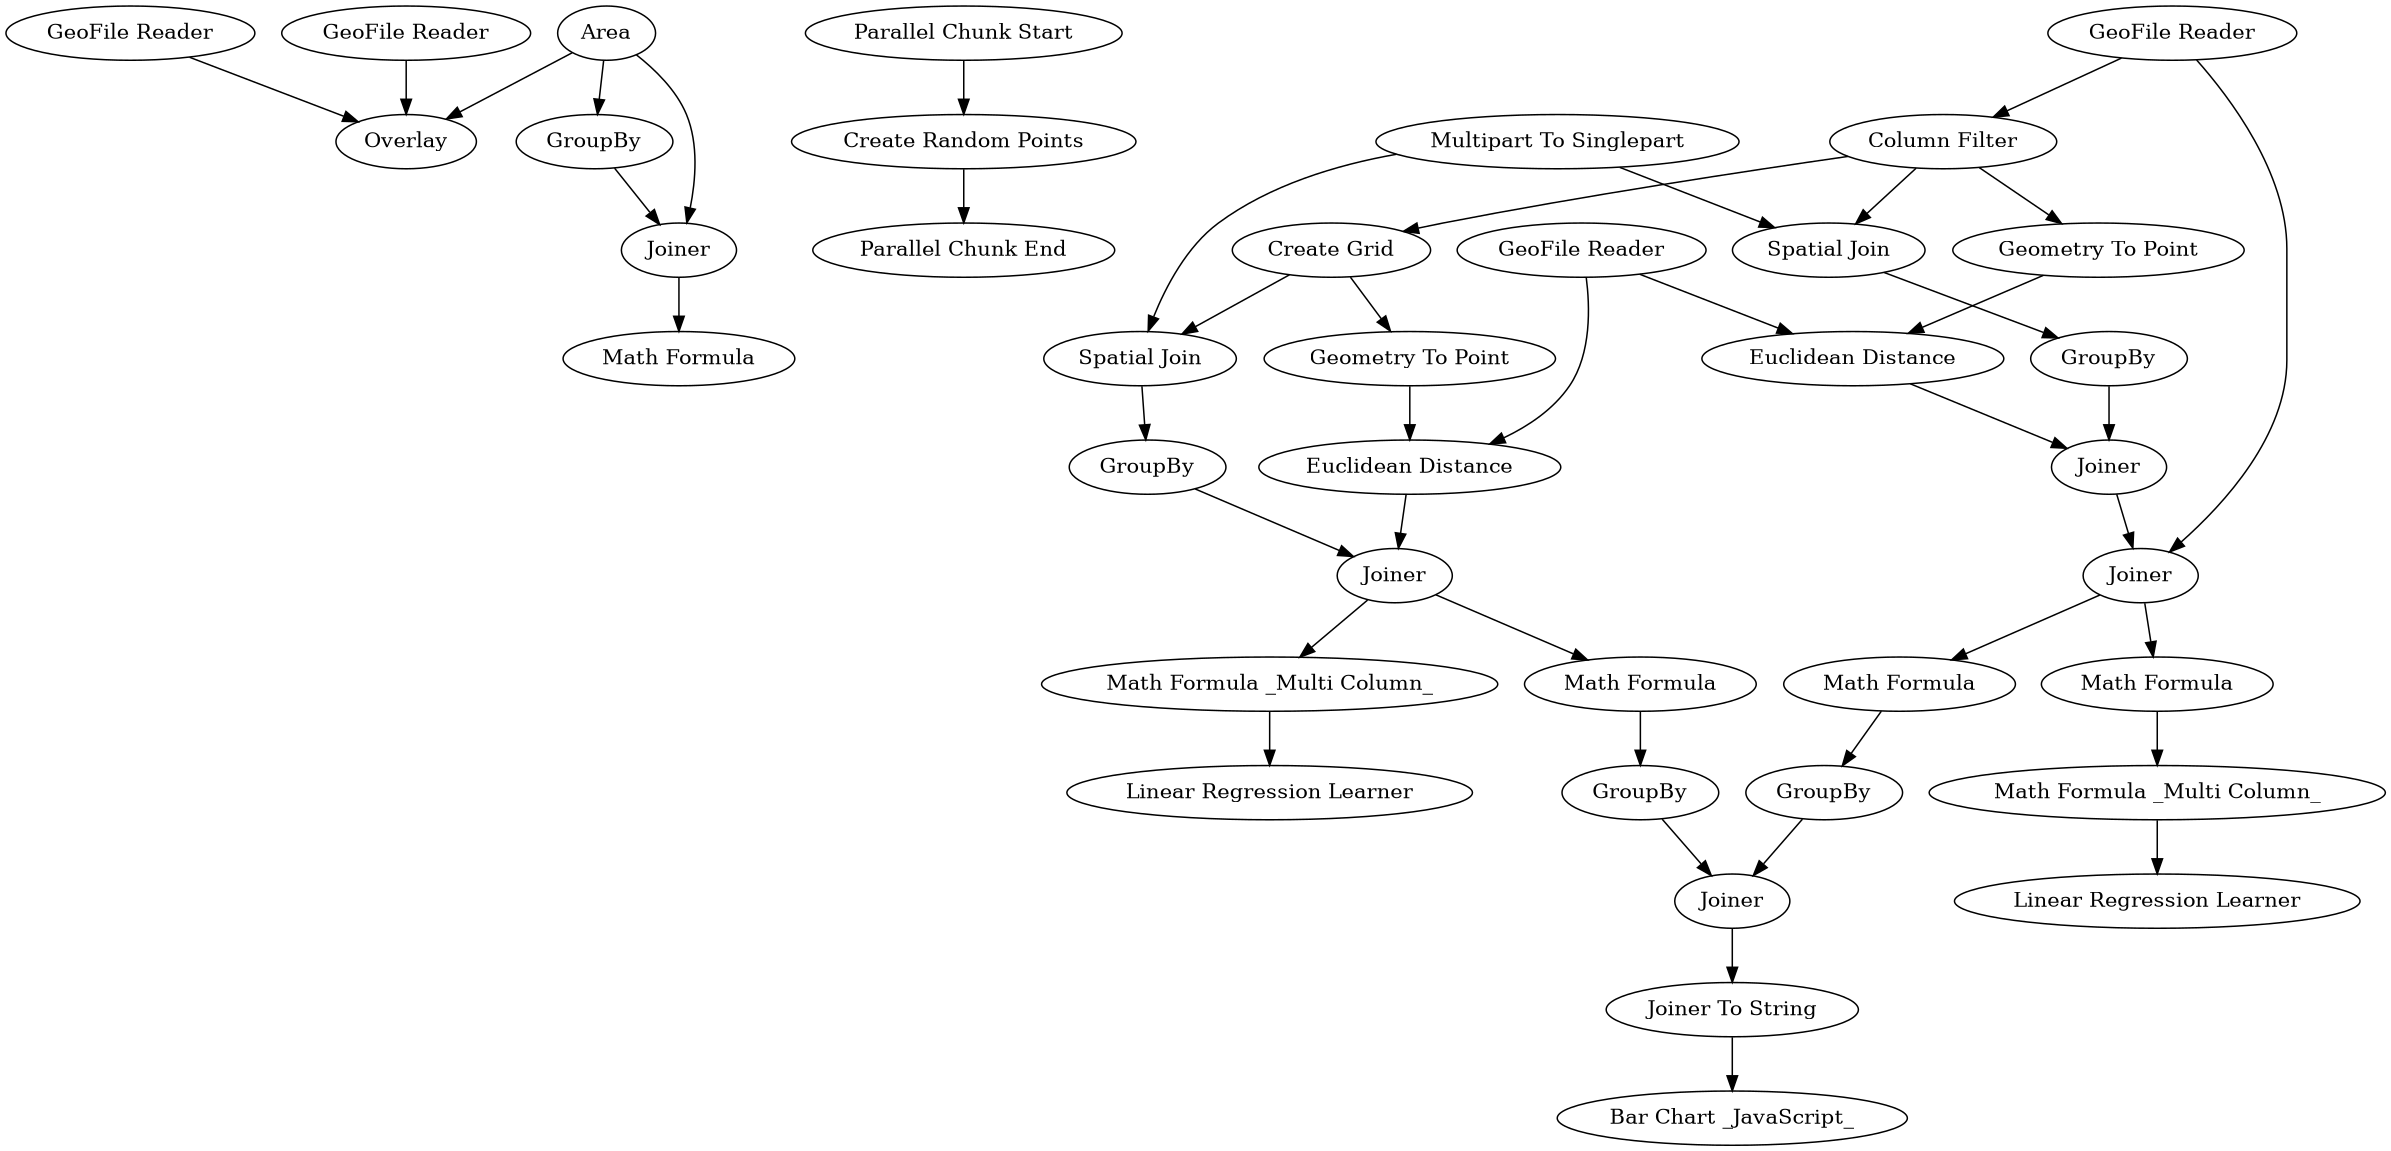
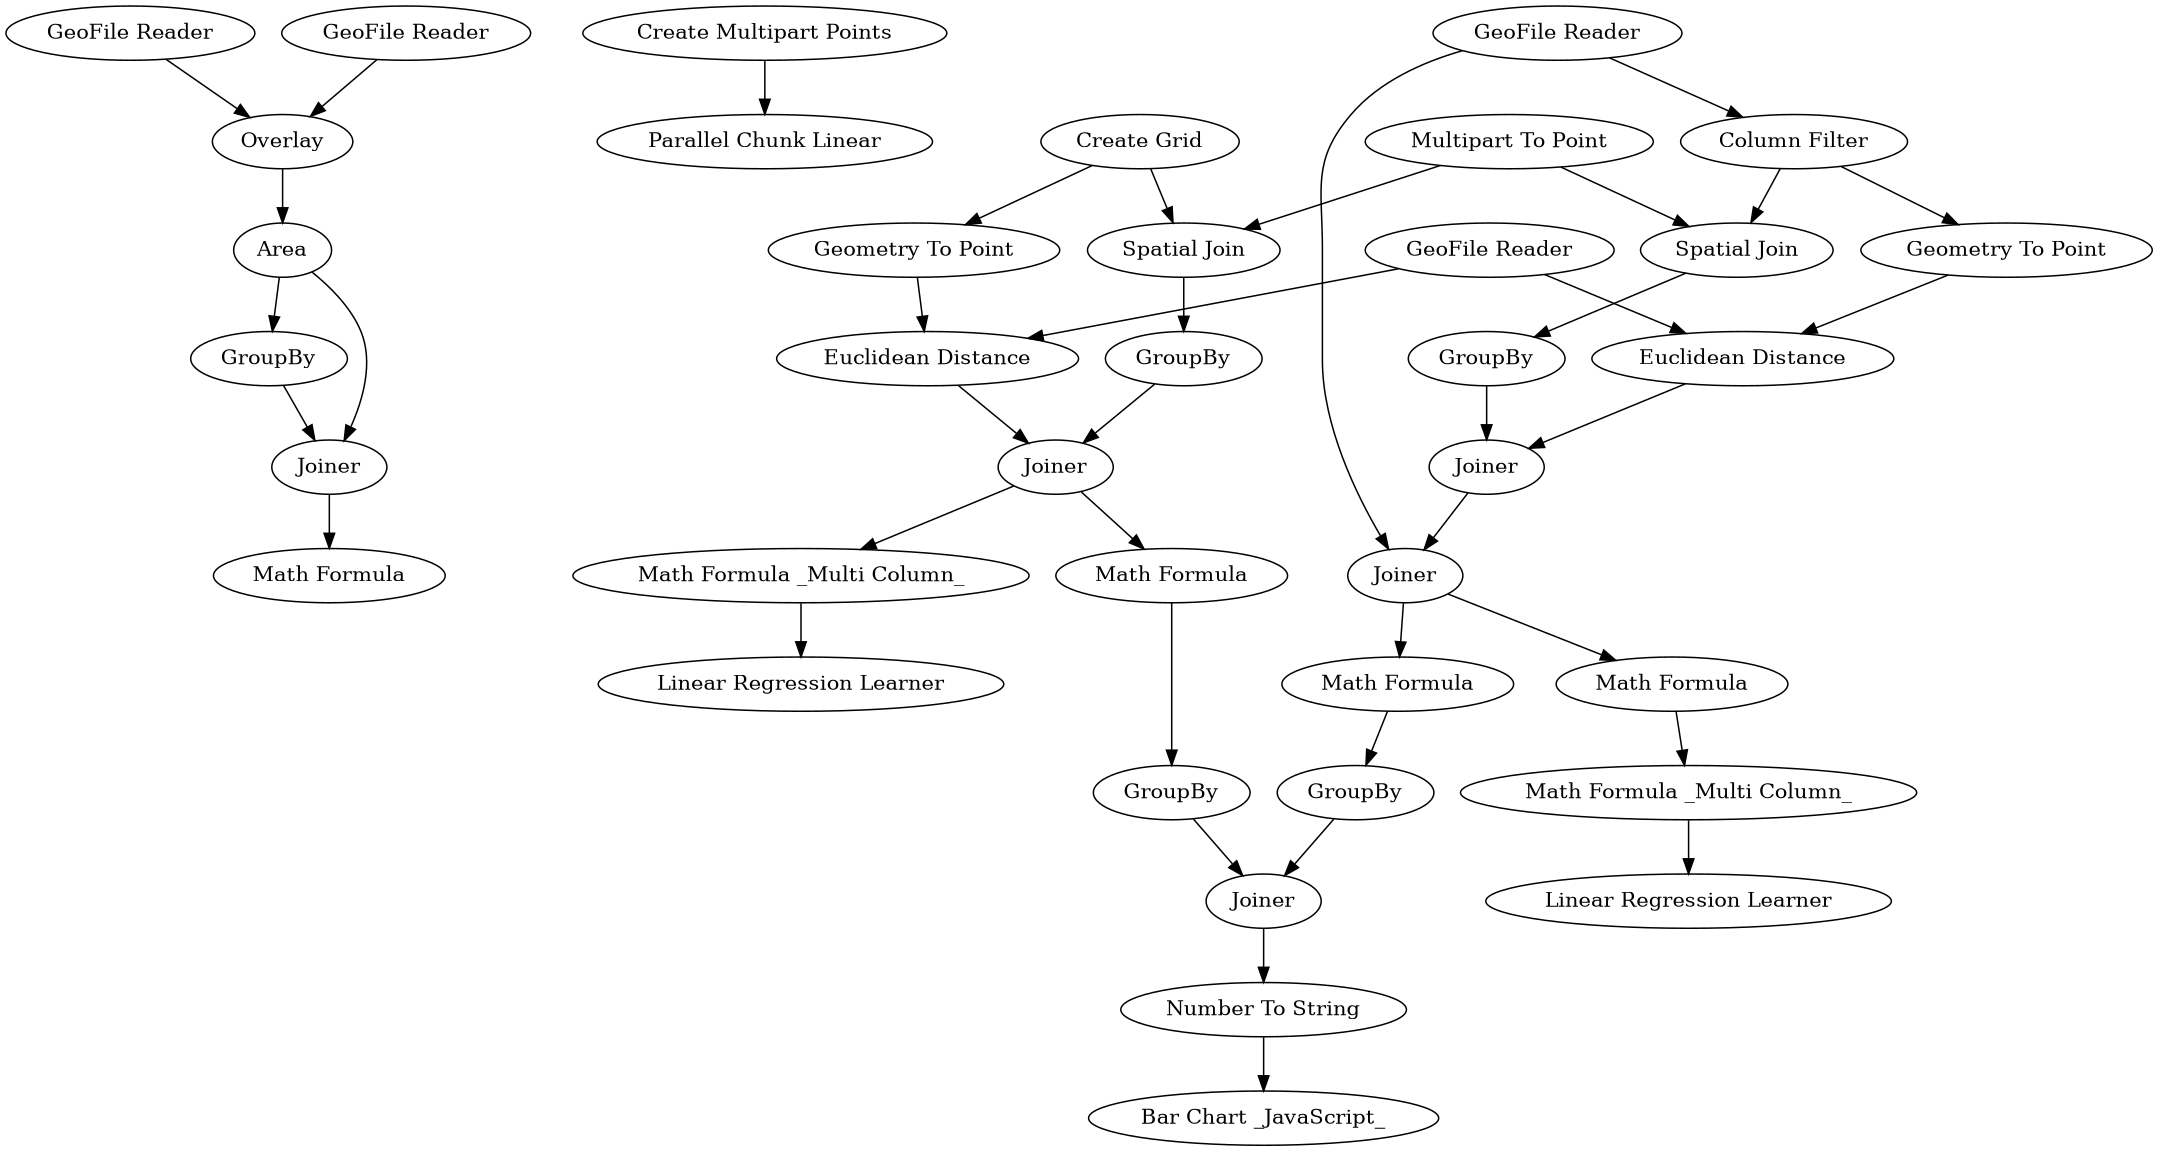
node "Parallel Chunk Start": removed
edge "Area" -> "Overlay": reversed
node "Create Random Points": label "Create Random Points" -> "Create Multipart Points"
node "Multipart To Singlepart": label "Multipart To Singlepart" -> "Multipart To Point"
edge "Column Filter" -> "Create Grid": removed
node "Parallel Chunk End": label "Parallel Chunk End" -> "Parallel Chunk Linear"
node "Joiner To String": label "Joiner To String" -> "Number To String"
